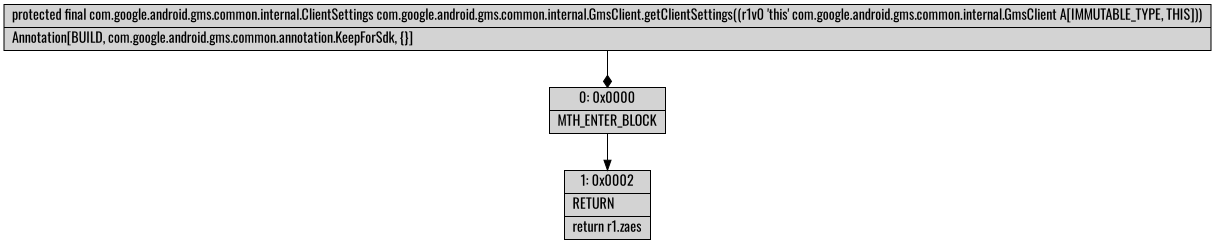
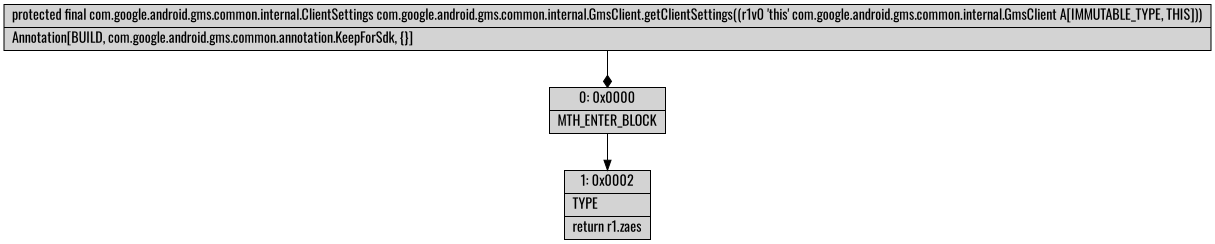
node "1: 0x0002": text "RETURN" -> "TYPE"
